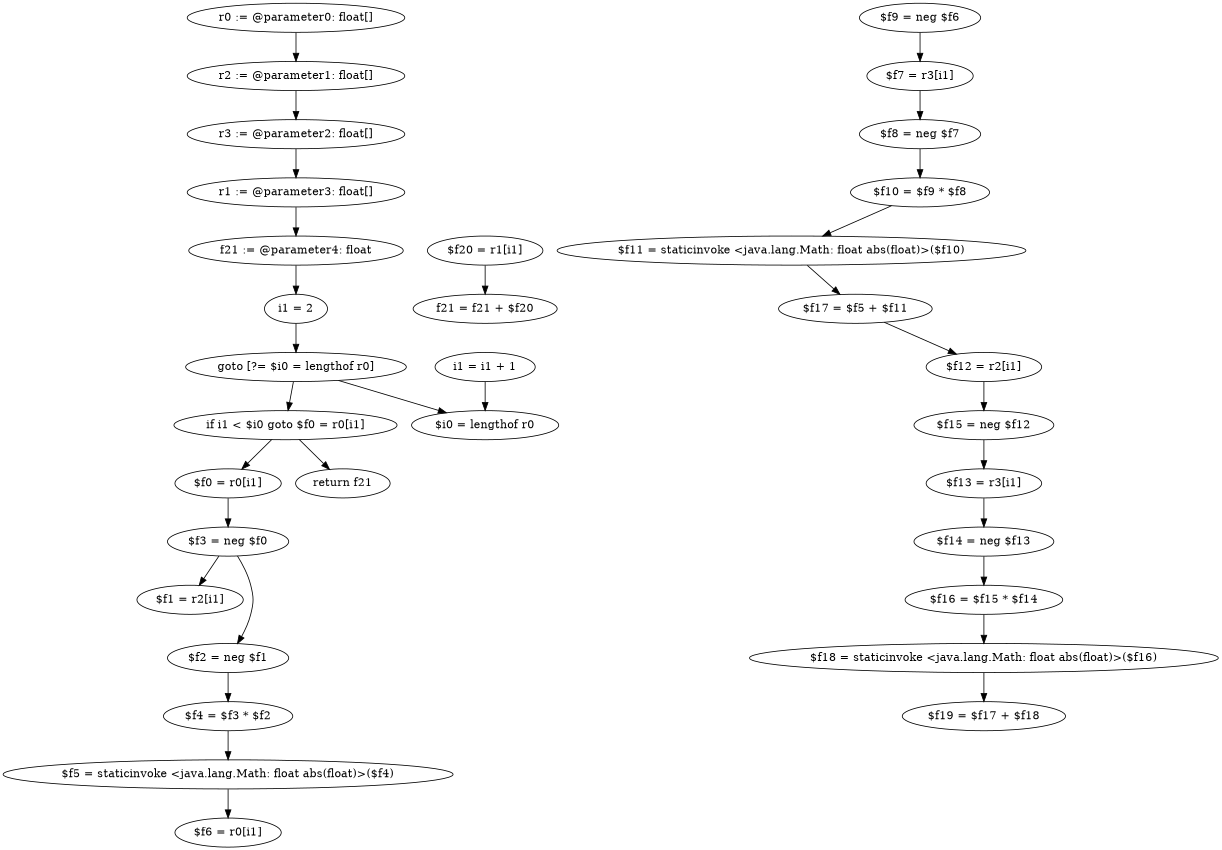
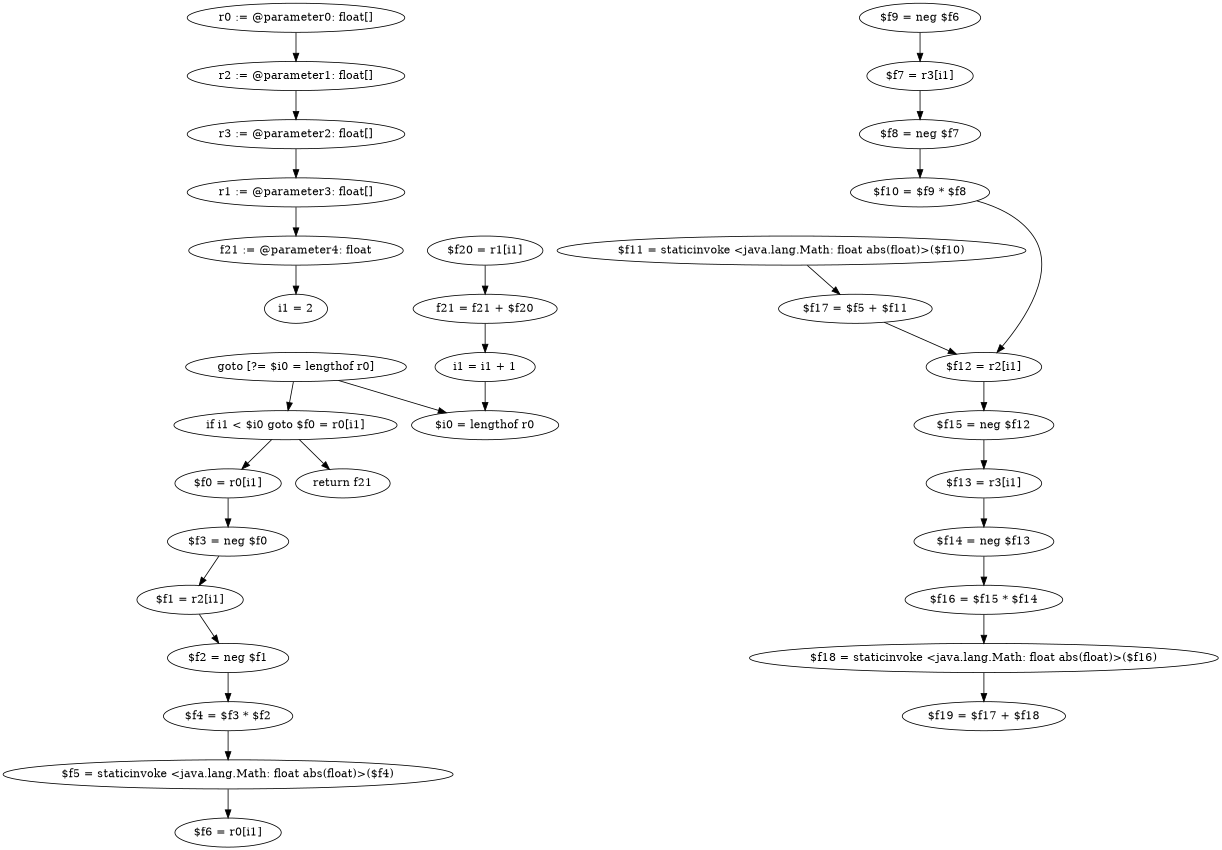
edge "$f10 = $f9 * $f8" -> "$f11 = staticinvoke <java.lang.Math: float abs(float)>($f10)": now "$f10 = $f9 * $f8" -> "$f12 = r2[i1]"
edge "i1 = 2" -> "goto [?= $i0 = lengthof r0]": removed
edge "f21 = f21 + $f20" -> "i1 = i1 + 1": added
edge "$f3 = neg $f0" -> "$f2 = neg $f1": now "$f1 = r2[i1]" -> "$f2 = neg $f1"
